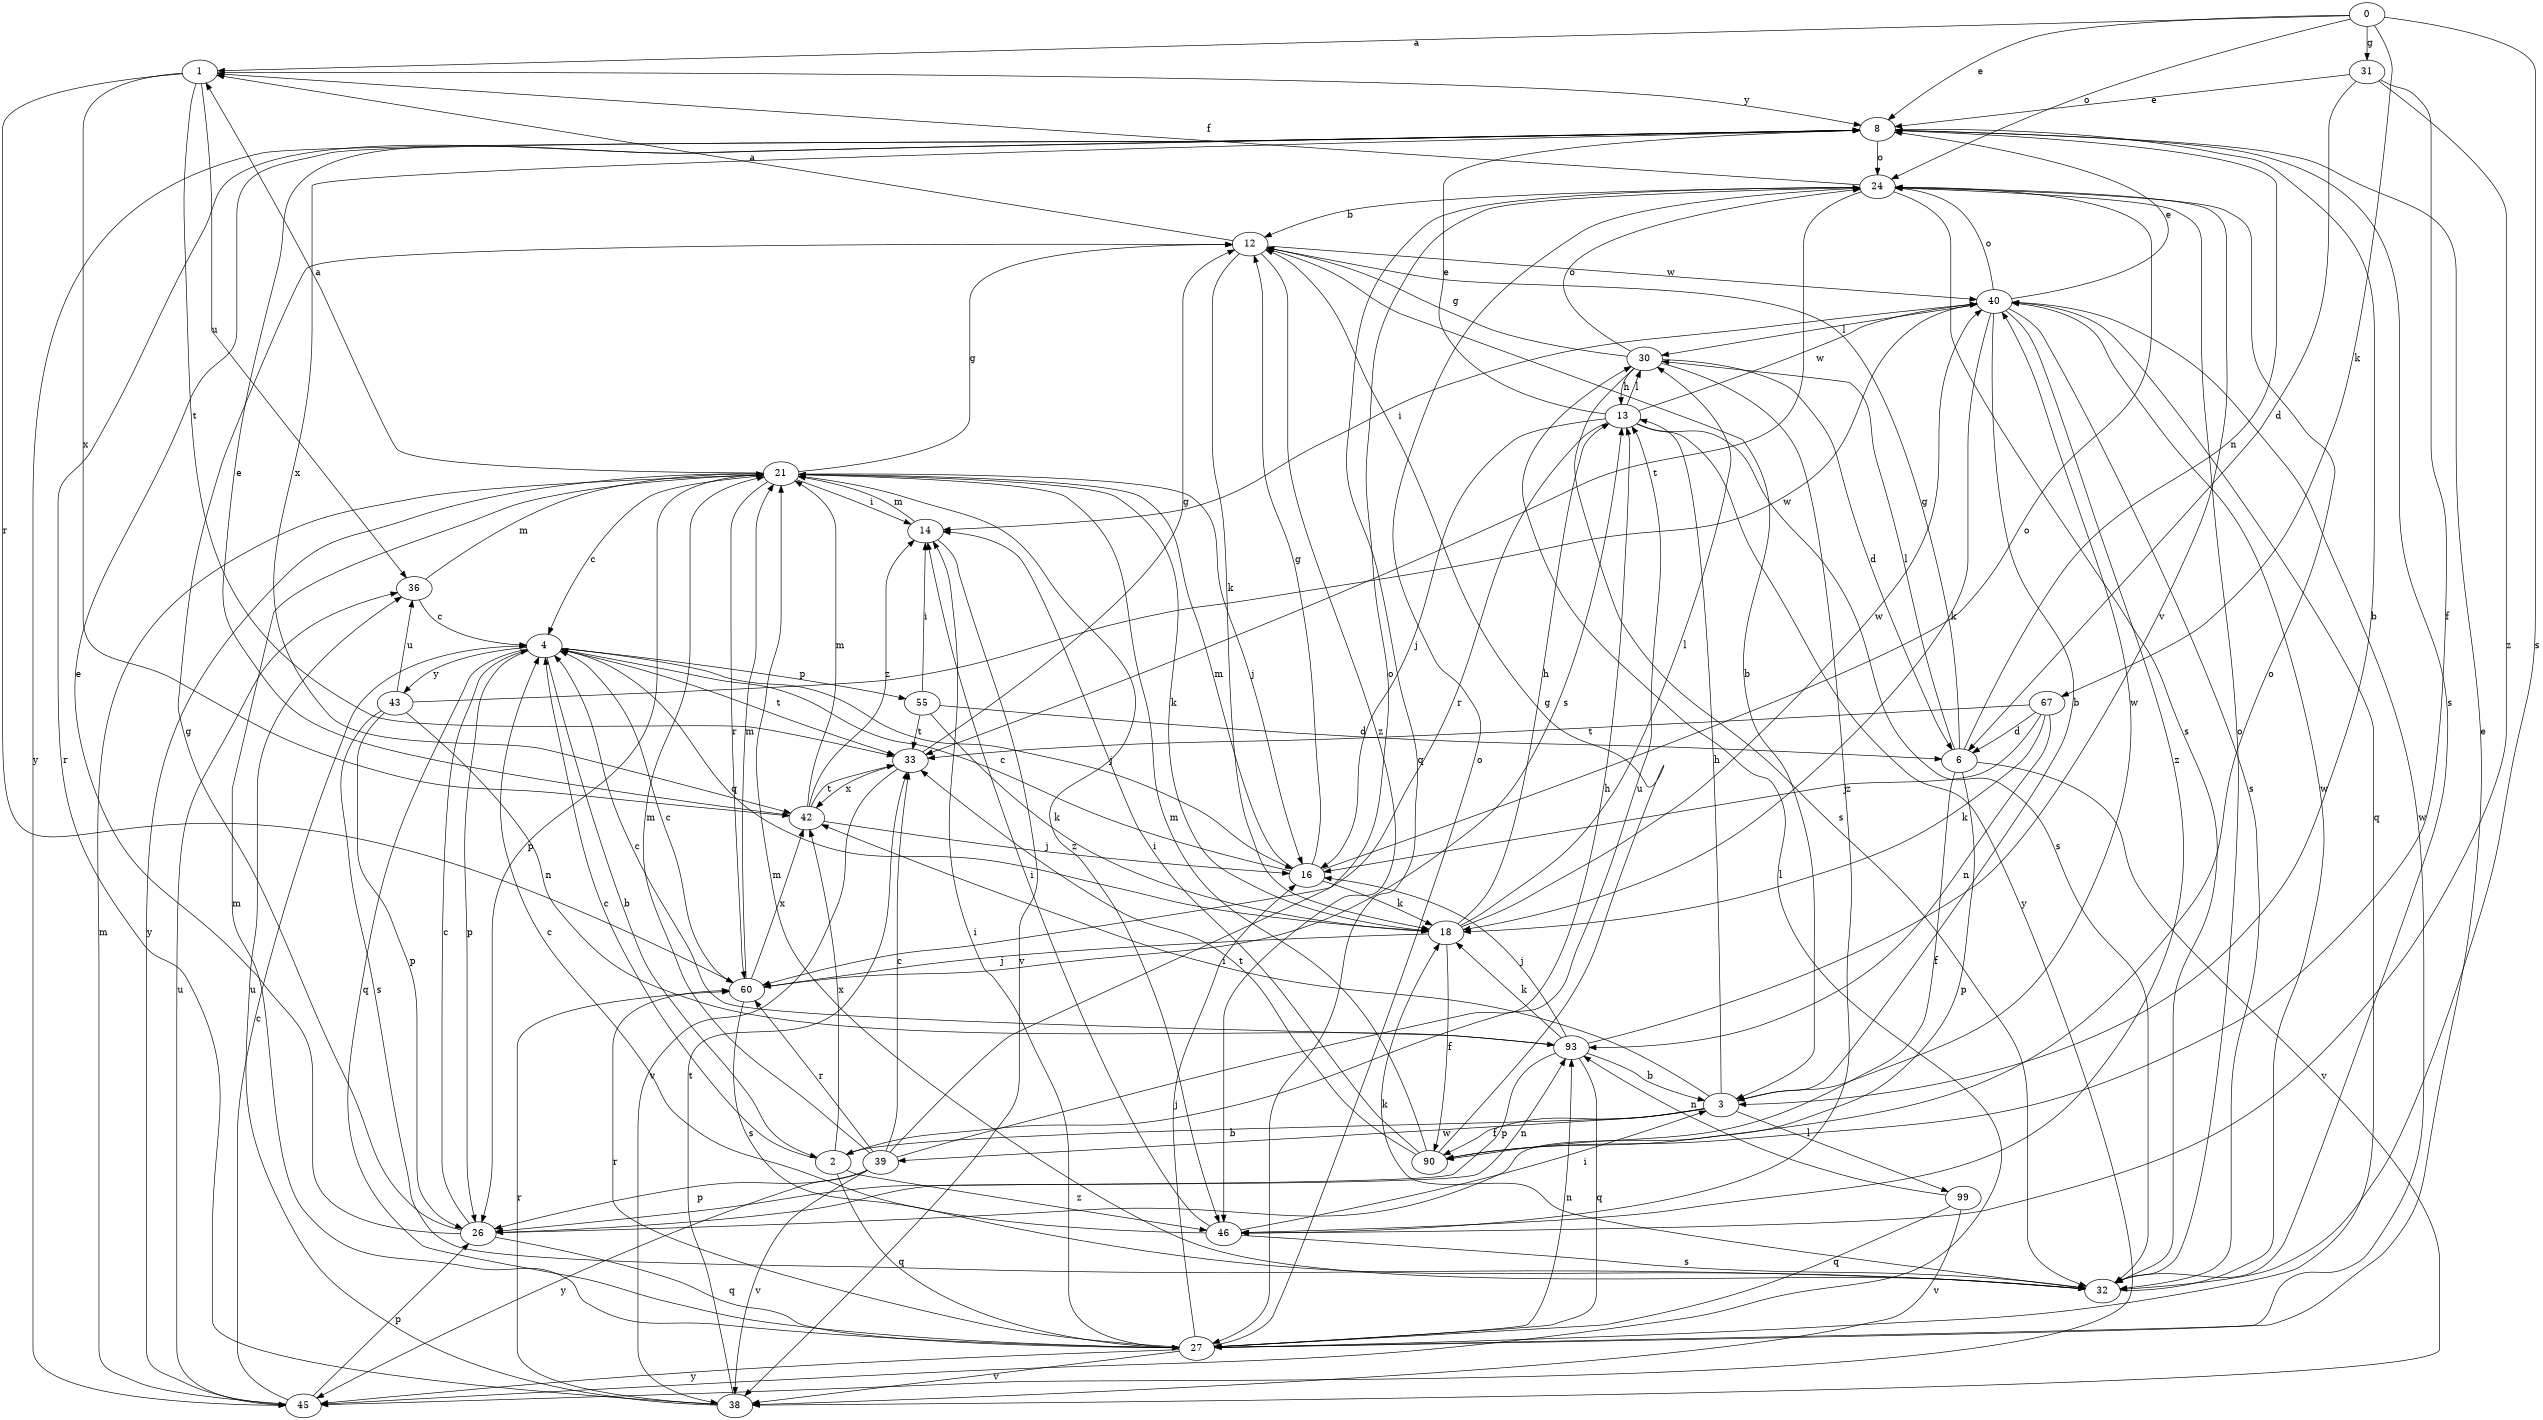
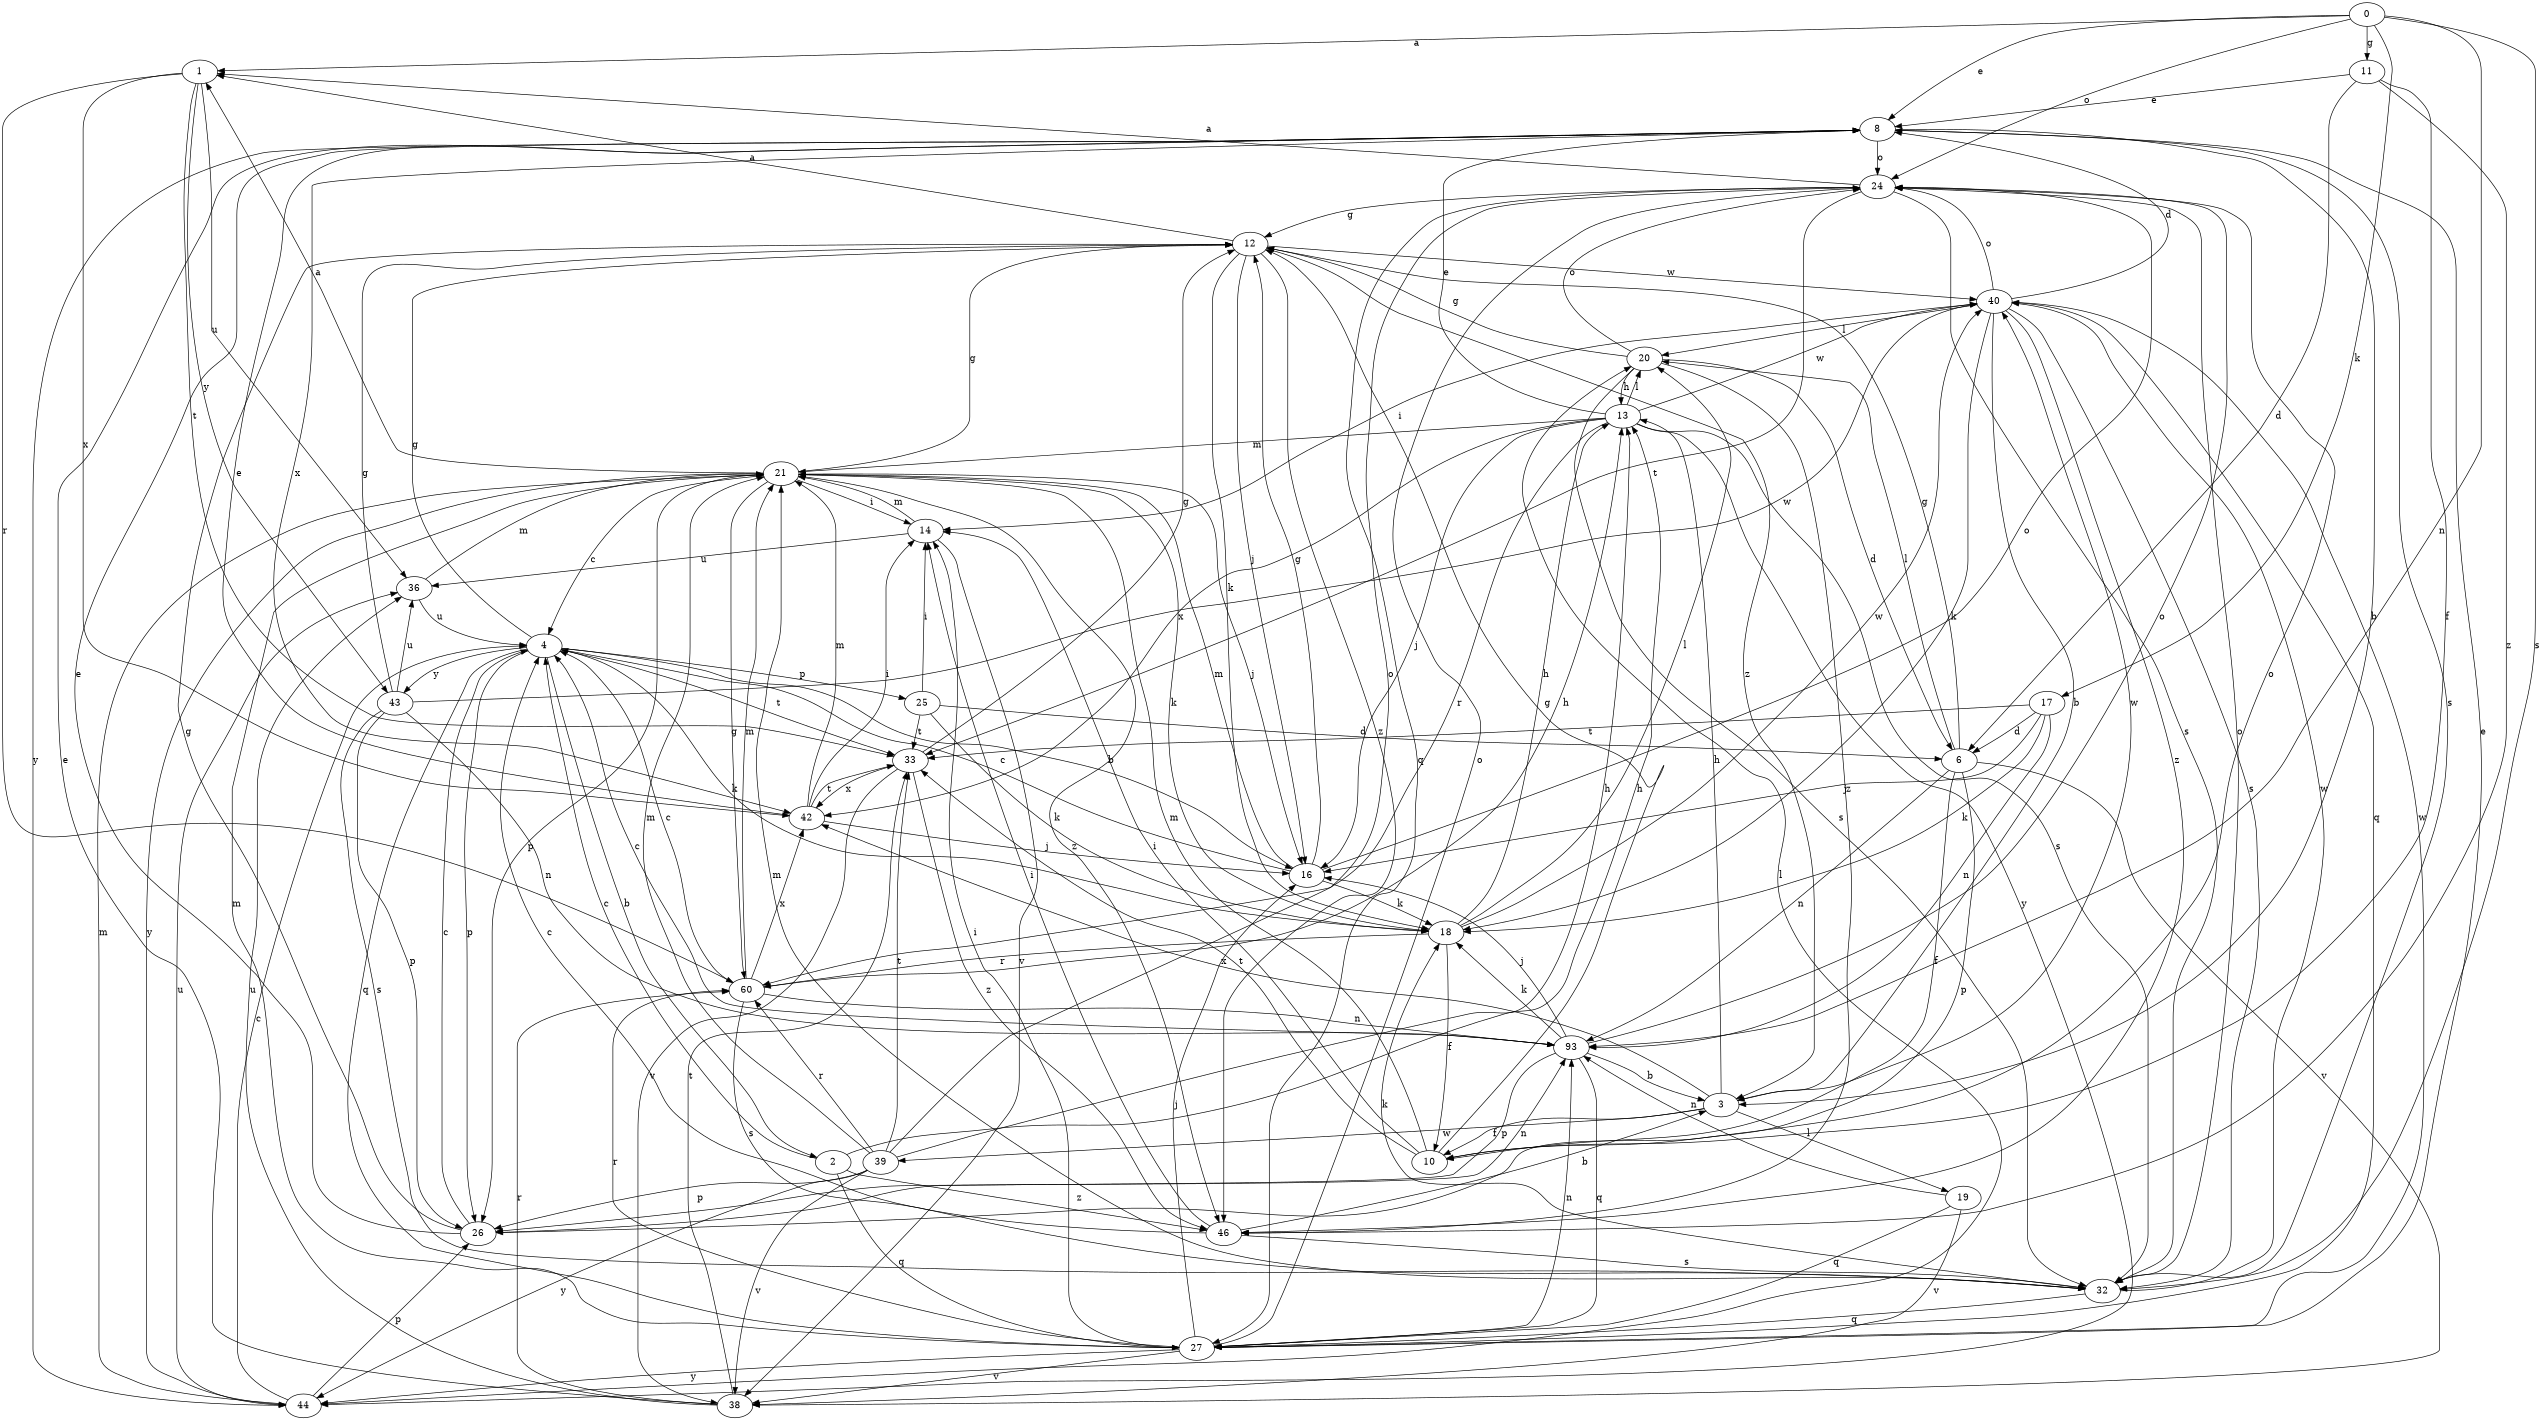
node "31": label "31" -> "11"
edge "1" -> "8": now "1" -> "43"
edge "24" -> "1": label "f" -> "a"
edge "24" -> "12": label "b" -> "g"
edge "40" -> "8": label "e" -> "d"
edge "43" -> "12": added, label "g"
edge "4" -> "12": added, label "g"
edge "6" -> "8": now "6" -> "93"
node "30": label "30" -> "20"
edge "13" -> "21": added, label "m"
edge "12" -> "16": added, label "j"
edge "14" -> "36": added, label "u"
edge "36" -> "4": label "c" -> "u"
edge "93" -> "24": label "v" -> "o"
edge "42" -> "14": label "z" -> "i"
edge "12" -> "3": label "b" -> "z"
node "55": label "55" -> "25"
edge "60" -> "13": label "s" -> "h"
node "67": label "67" -> "17"
edge "0" -> "93": added, label "n"
edge "21" -> "60": label "r" -> "g"
edge "38" -> "8": label "r" -> "e"
edge "4" -> "16": label "j" -> "b"
edge "4" -> "18": label "q" -> "k"
edge "2" -> "13": label "u" -> "h"
edge "39" -> "33": label "c" -> "t"
edge "18" -> "60": label "j" -> "r"
edge "3" -> "42": label "i" -> "x"
edge "2" -> "42": now "13" -> "42"
edge "33" -> "46": added, label "z"
edge "60" -> "93": added, label "n"
edge "3" -> "2": removed, label "b"
node "90": label "90" -> "10"
edge "46" -> "3": label "i" -> "b"
node "99": label "99" -> "19"
edge "26" -> "27": now "32" -> "27"
node "45": label "45" -> "44"
